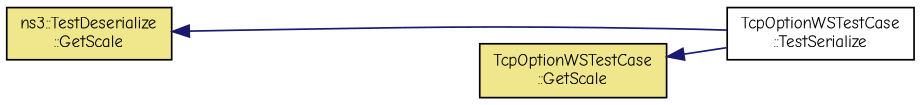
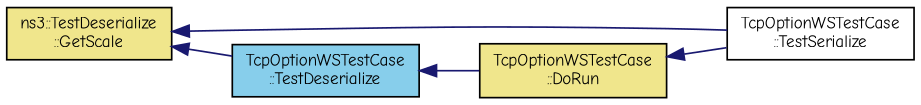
node "TcpOptionWSTestCase ::TestDeserialize": added
node "TcpOptionWSTestCase ::GetScale": label "TcpOptionWSTestCase ::GetScale" -> "TcpOptionWSTestCase ::DoRun"
